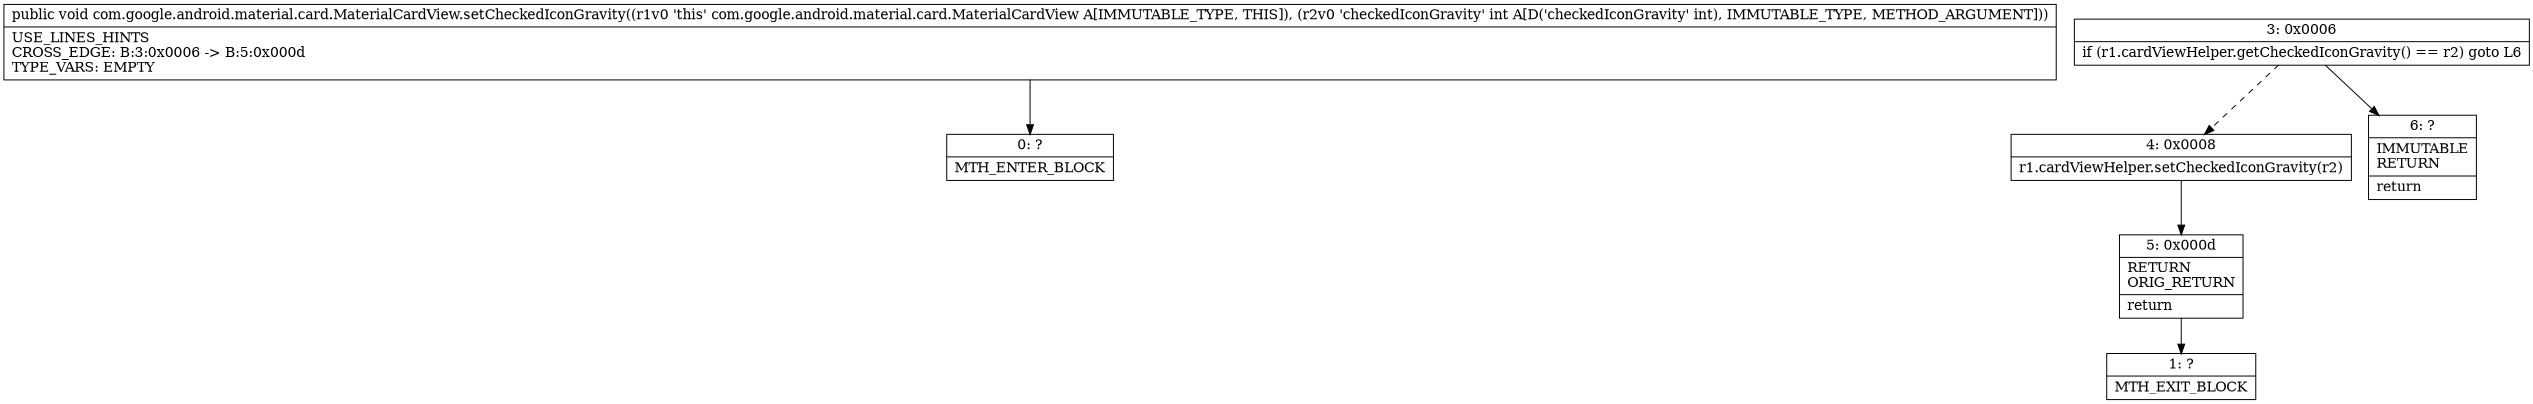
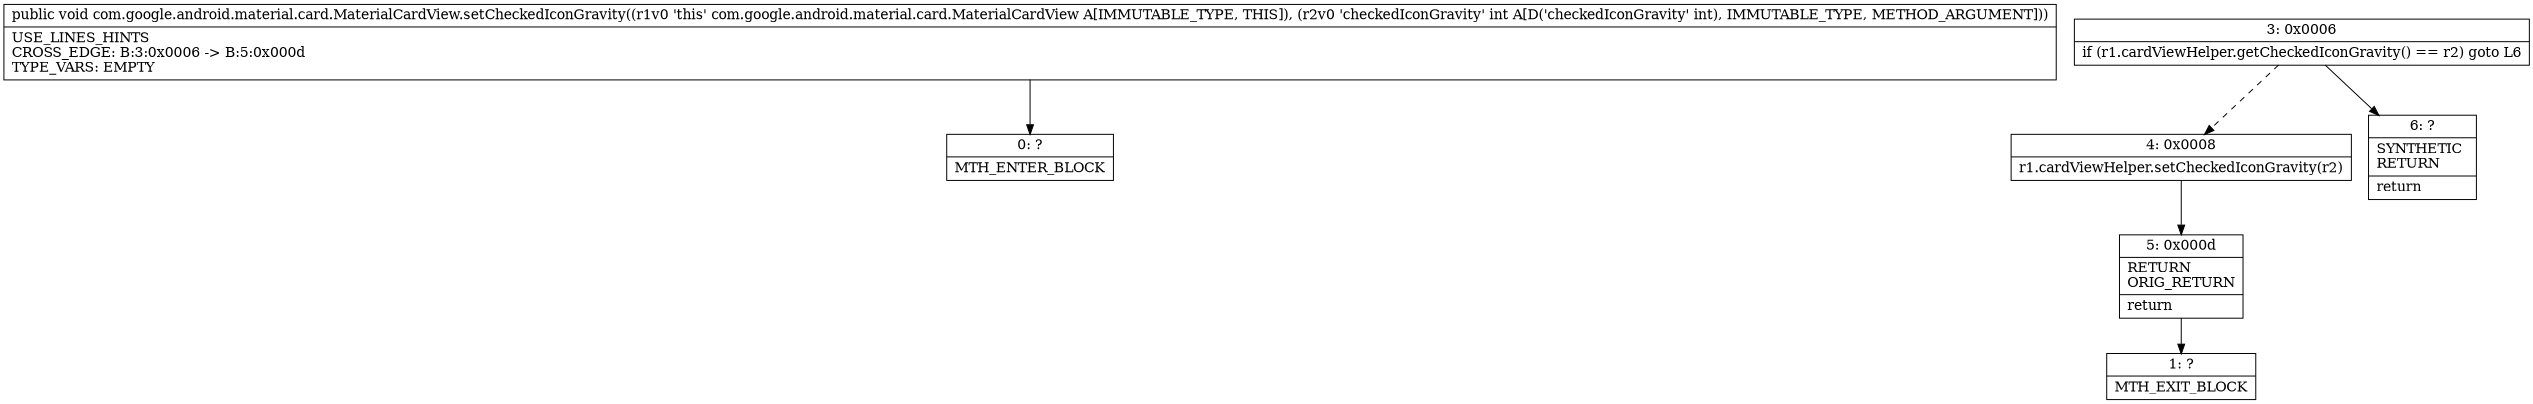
node "6: ?": text "IMMUTABLE" -> "SYNTHETIC"
